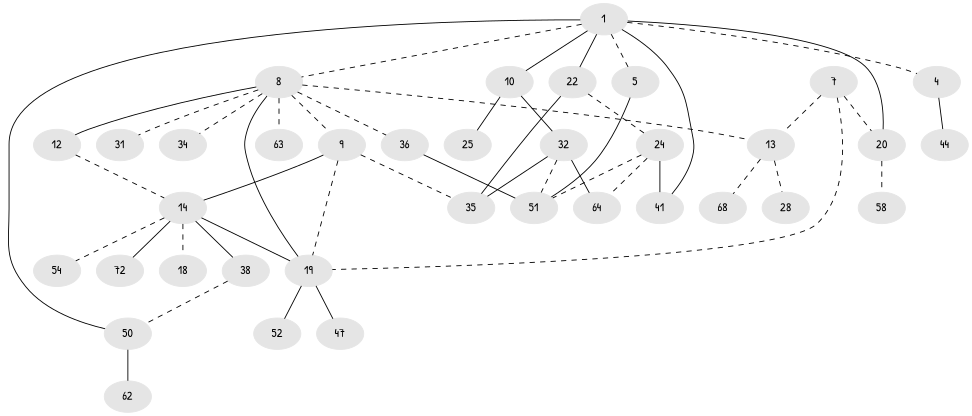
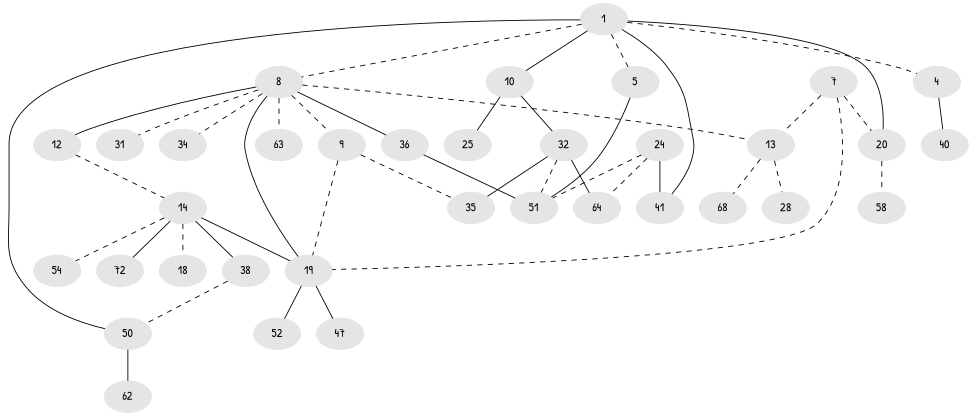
node "22": removed
edge "8" -- "36": style dashed -> solid
node "44": label "44" -> "40"
edge "9" -- "14": removed
